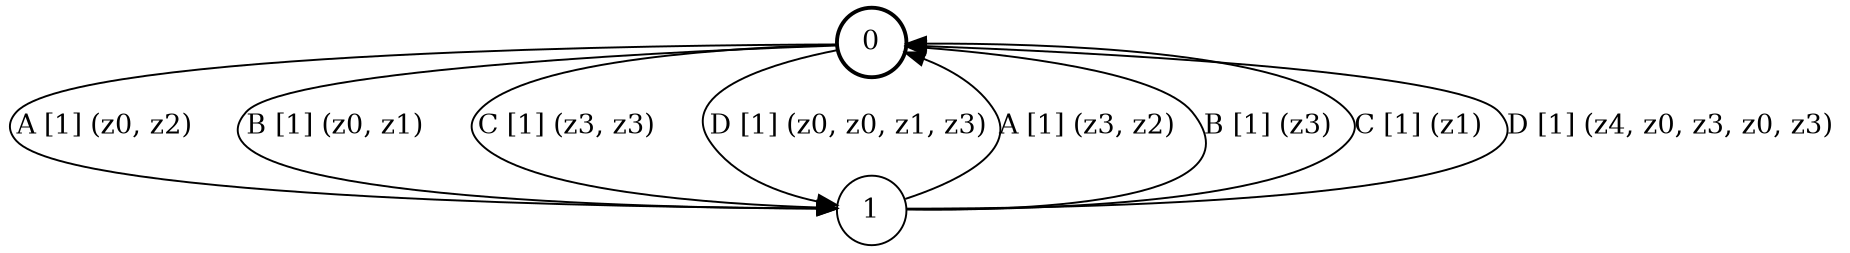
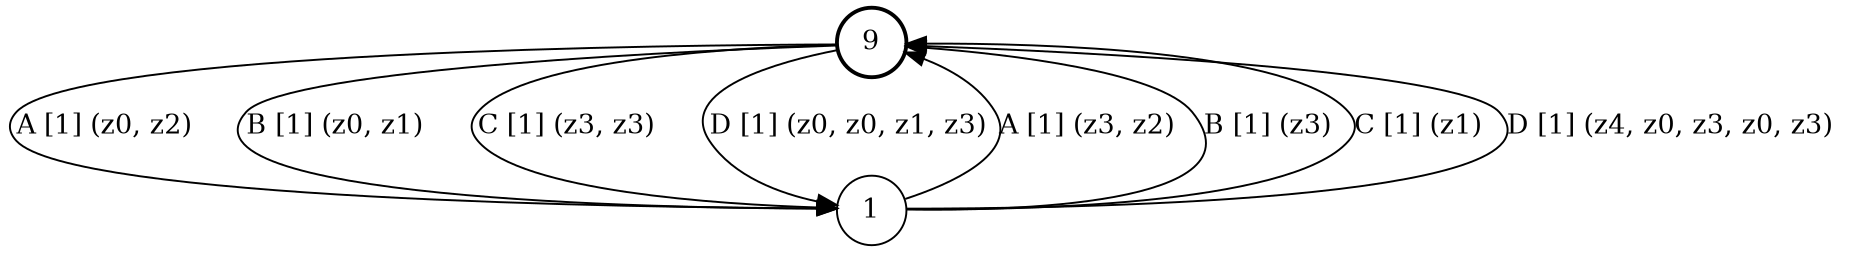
node "0": label "0" -> "9"
